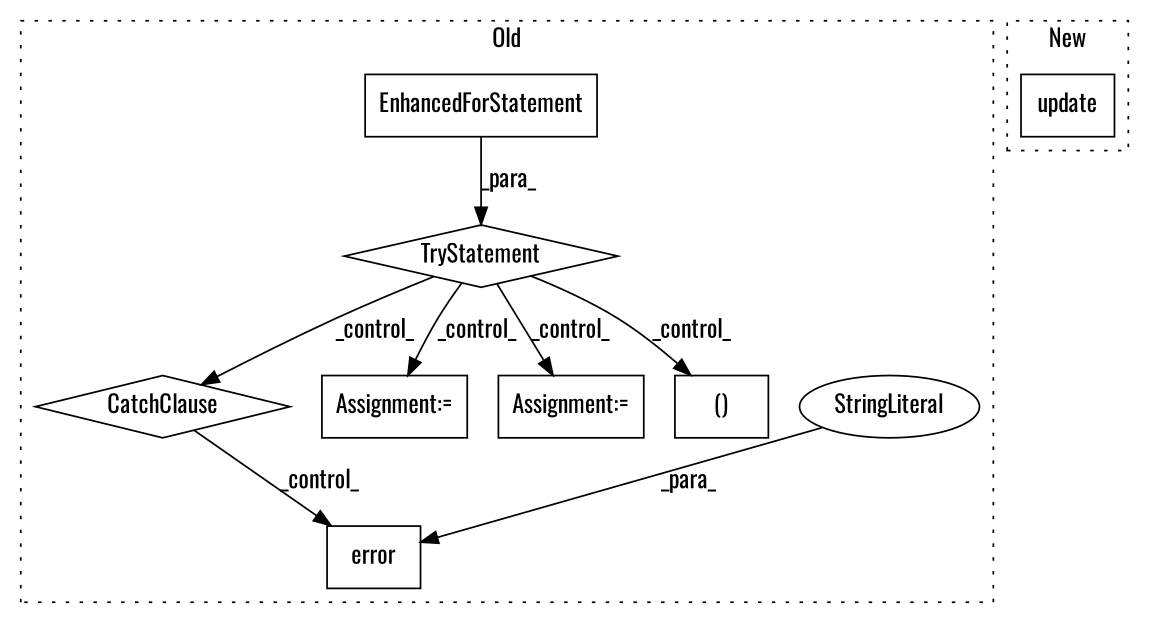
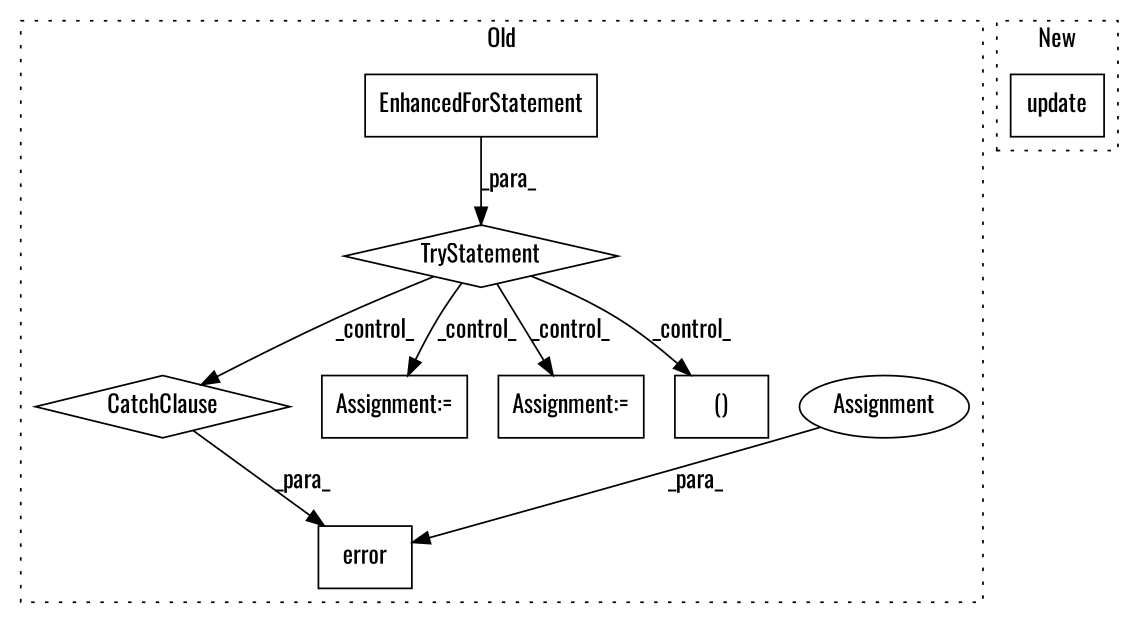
node "StringLiteral": label "StringLiteral" -> "Assignment"
edge "CatchClause" -> "error": label "_control_" -> "_para_"
